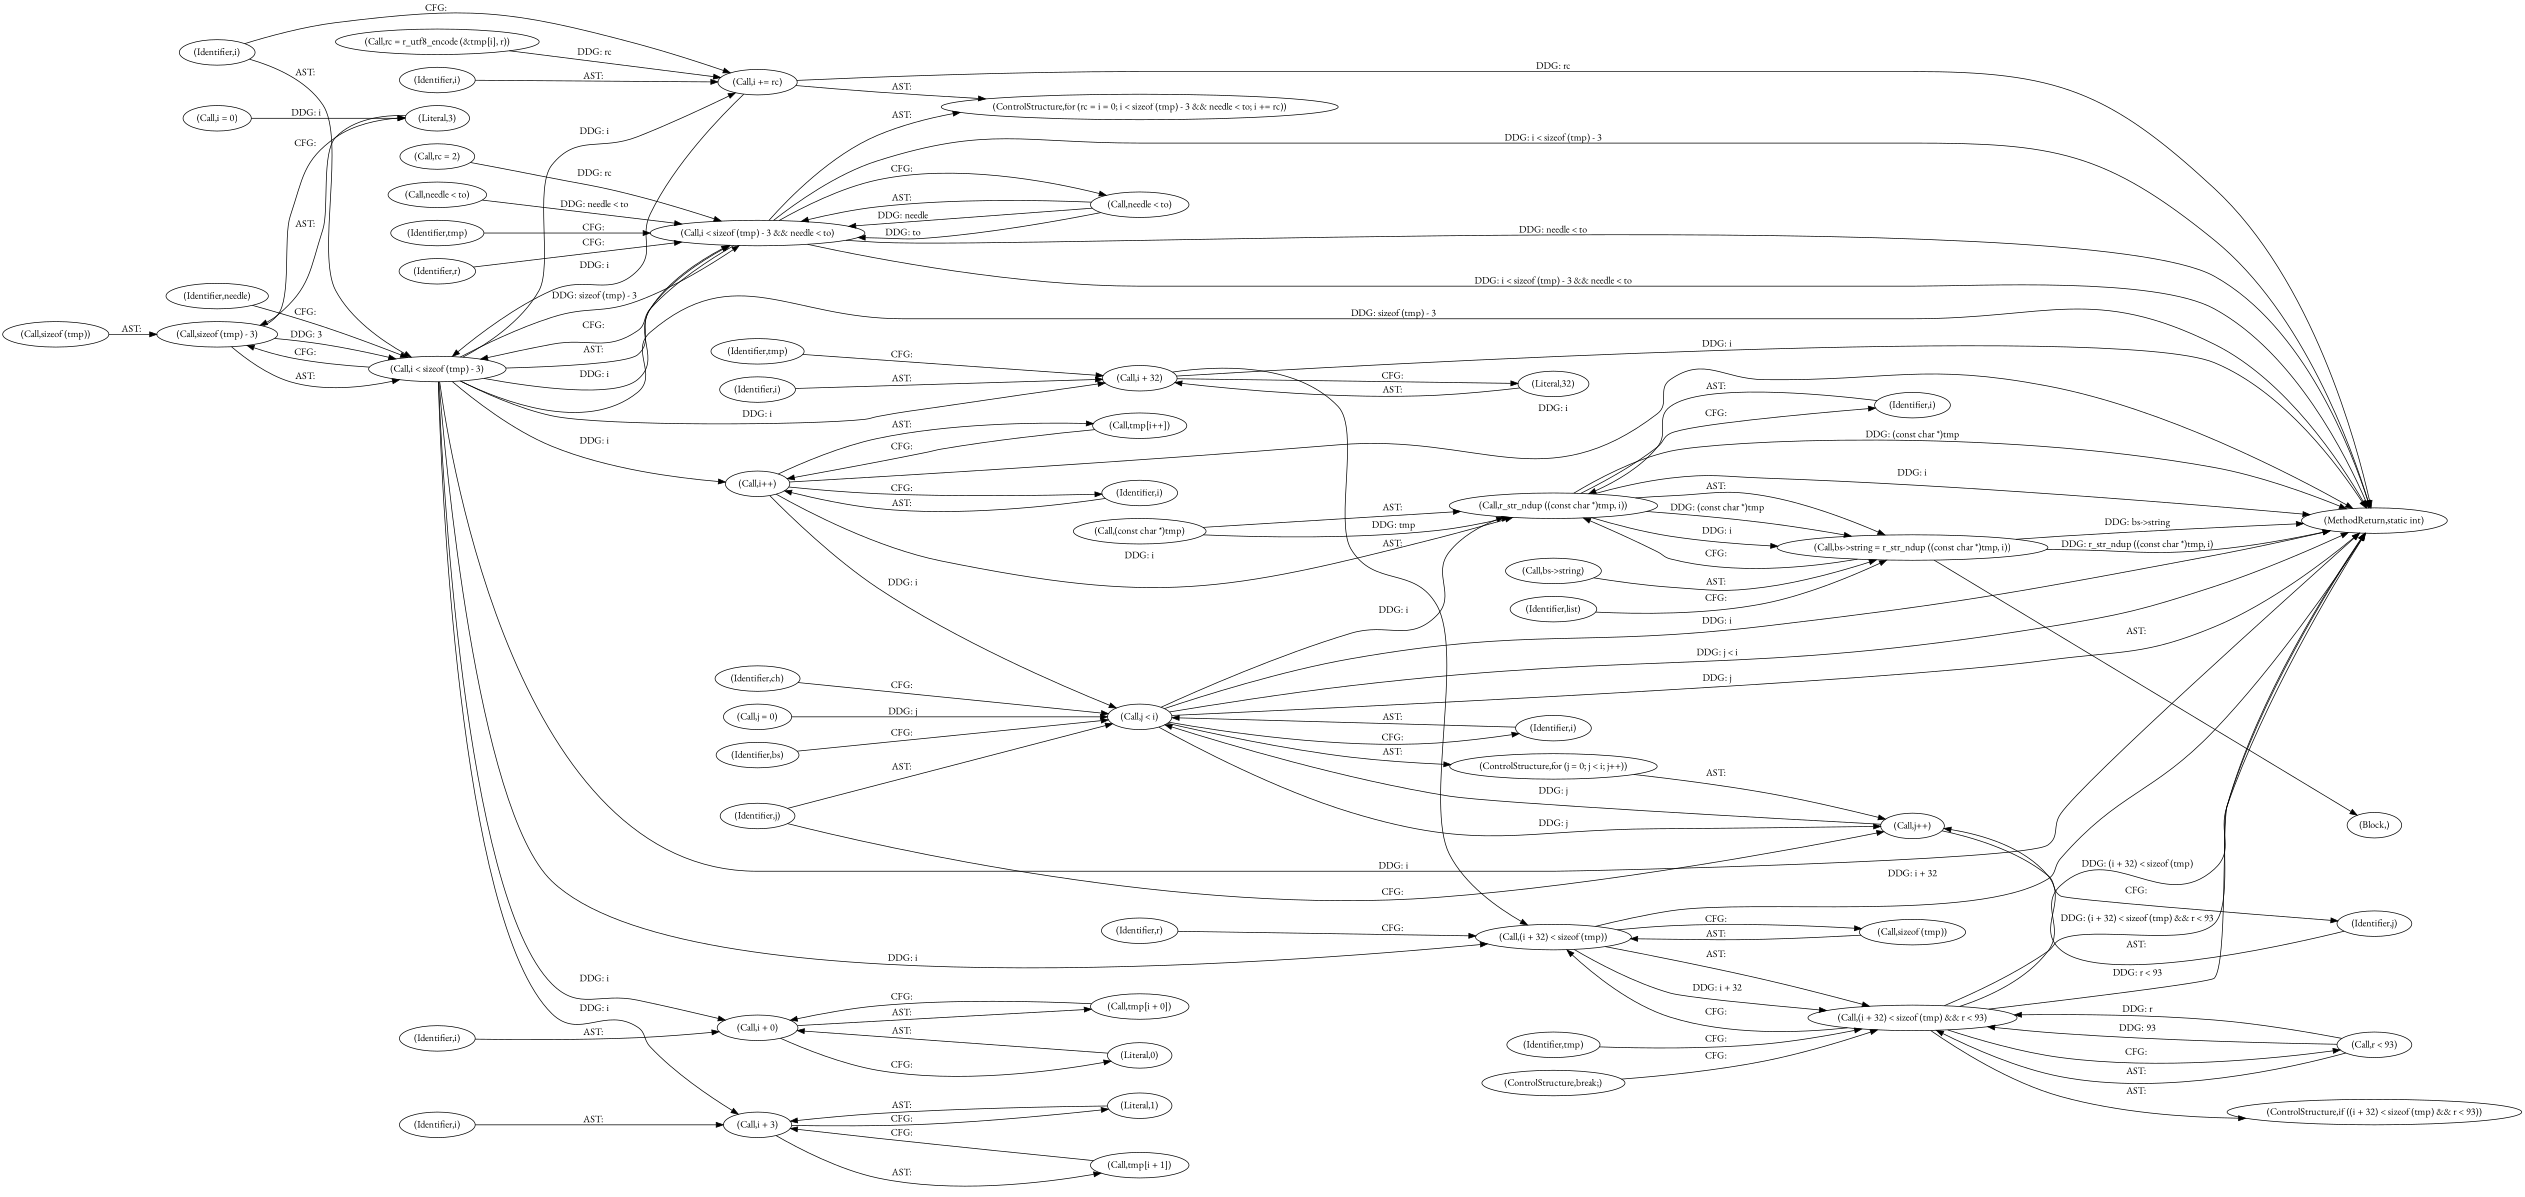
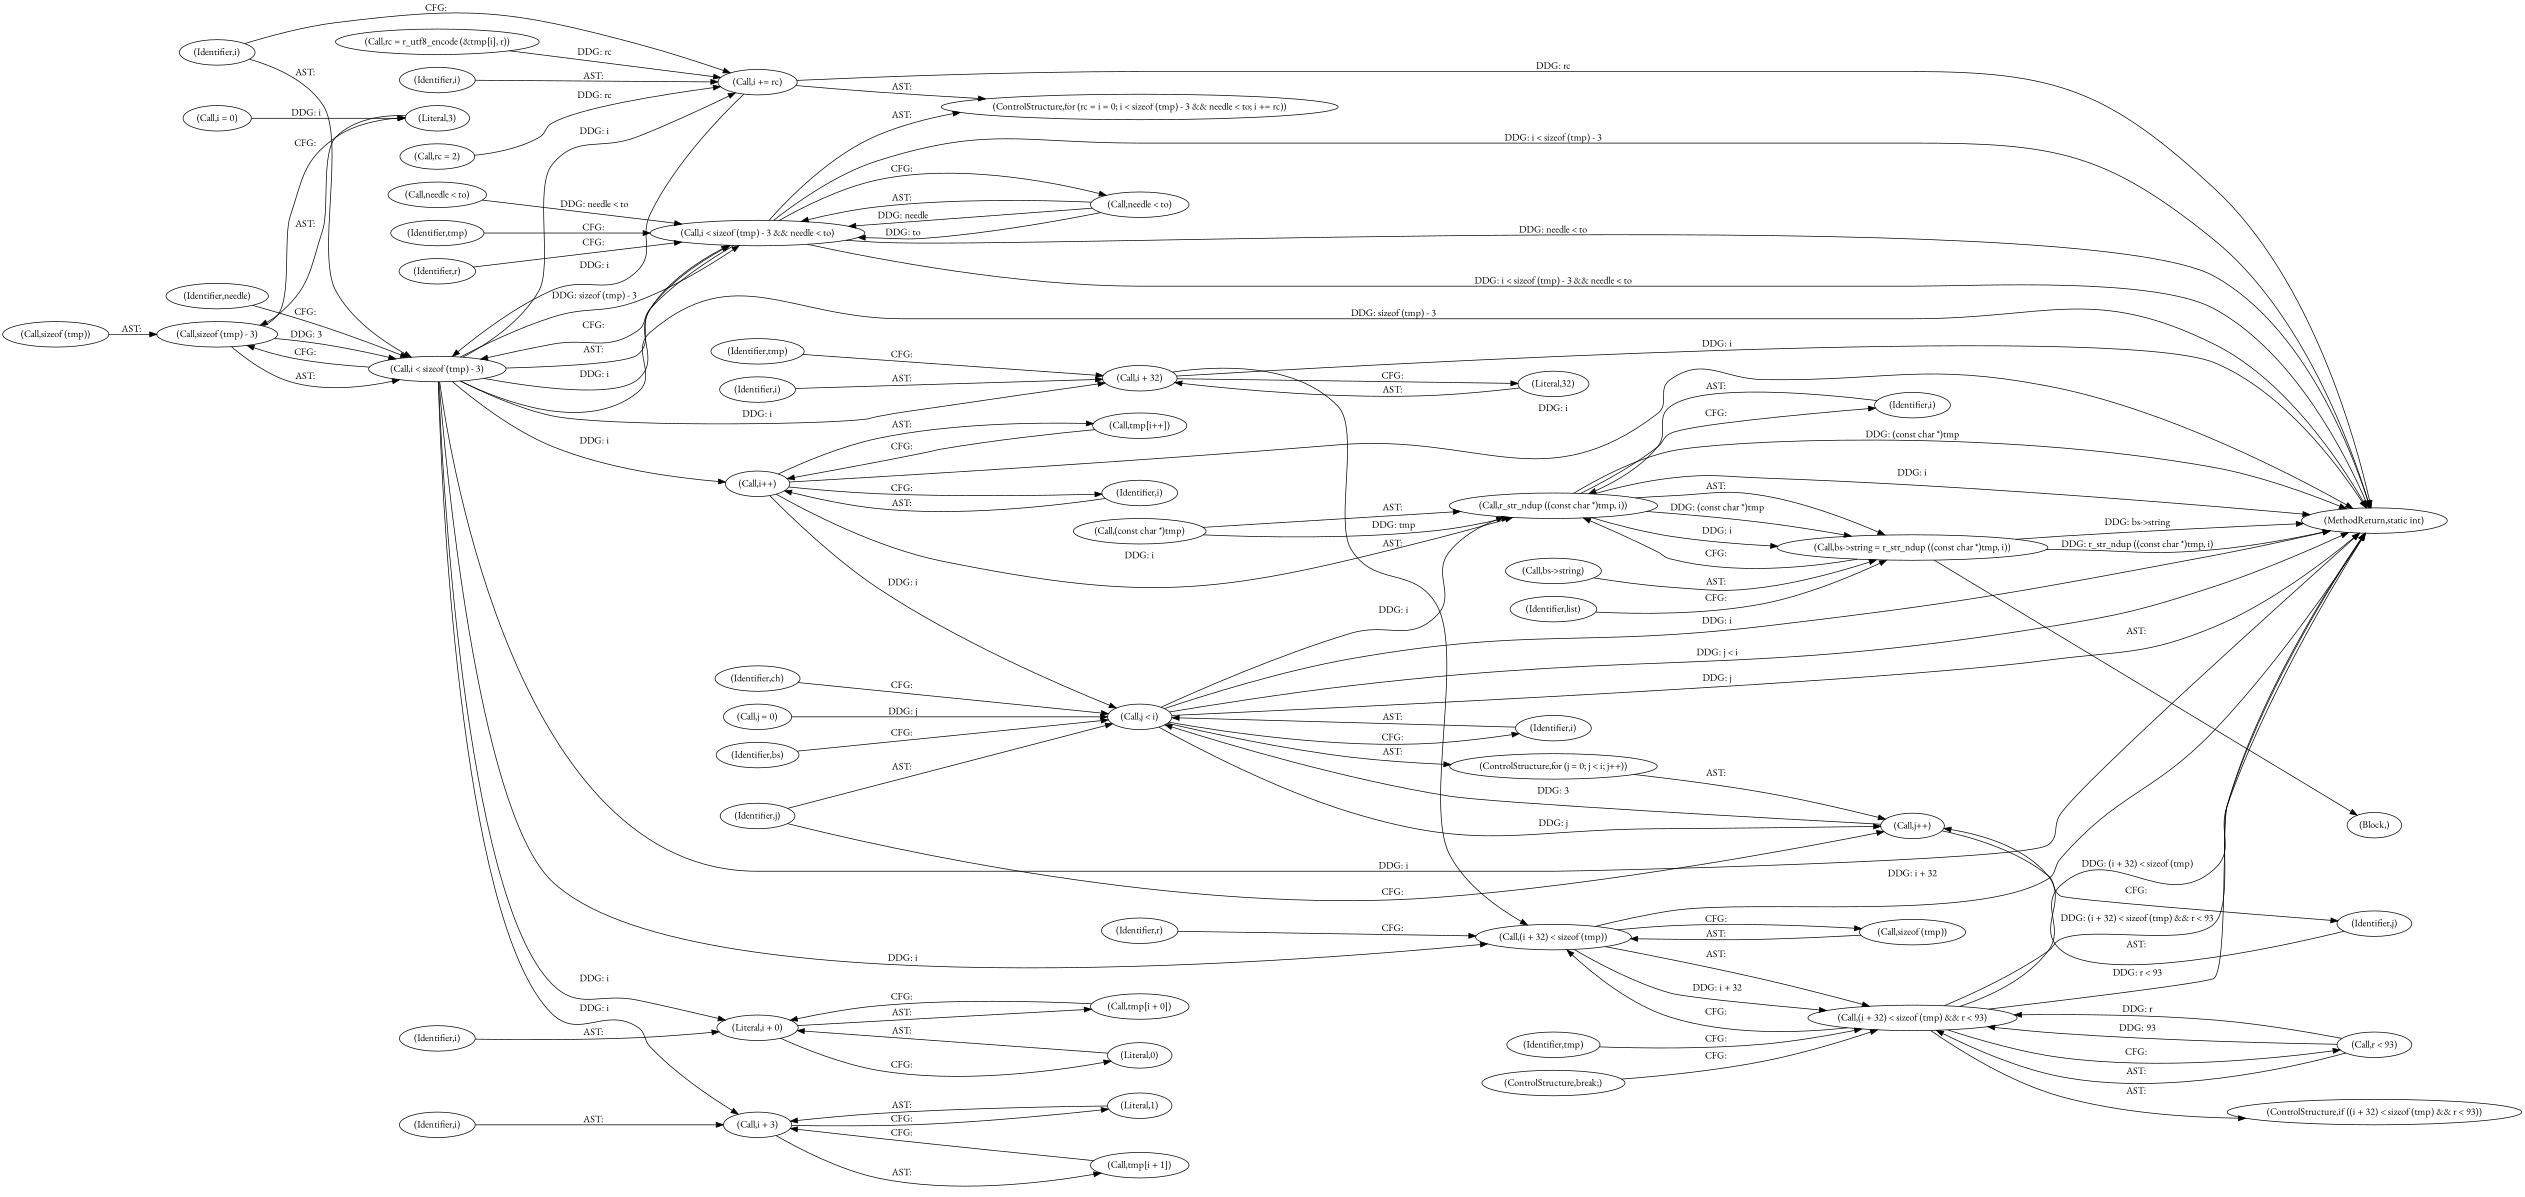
edge "(Call,rc = 2)" -> "(Call,i < sizeof (tmp) - 3 && needle < to)": now "(Call,rc = 2)" -> "(Call,i += rc)"
edge "(Call,j++)" -> "(Call,j < i)": label "DDG: j" -> "DDG: 3"
node "(Call,i + 0)": label "(Call,i + 0)" -> "(Literal,i + 0)"
